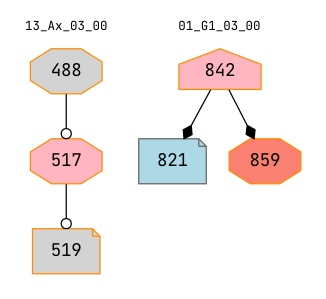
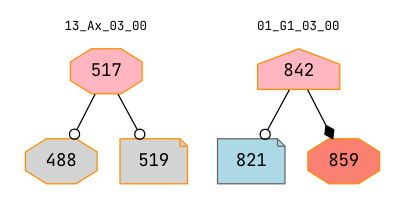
edge "842" -> "821": arrowhead diamond -> odot
edge "488" -> "517": reversed
